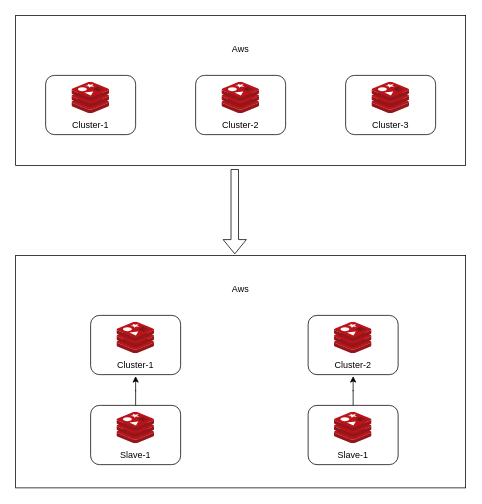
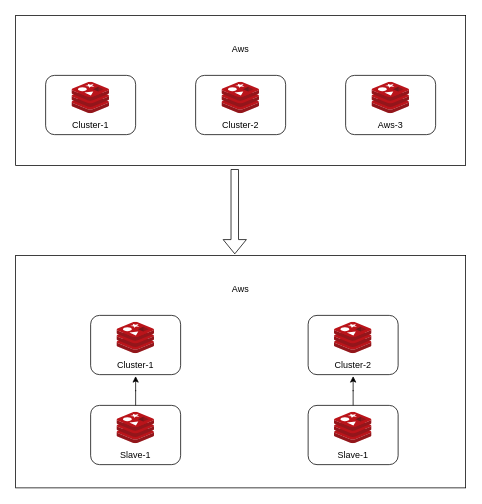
node "Cluster-3": label "Cluster-3" -> "Aws-3"
